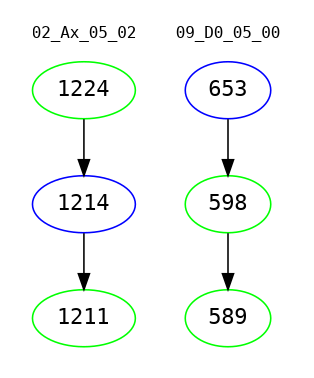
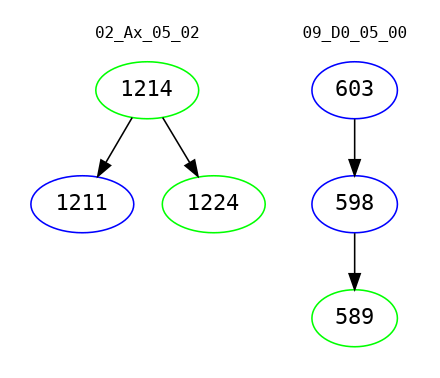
node "653": label "653" -> "603"
edge "1224" -> "1214": reversed
node "1214": color blue -> green
node "598": color green -> blue
node "1211": color green -> blue
